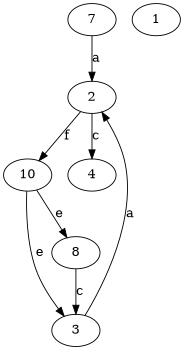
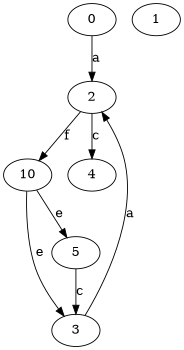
node "7": label "7" -> "0"
node "8": label "8" -> "5"
